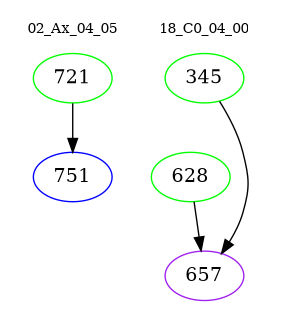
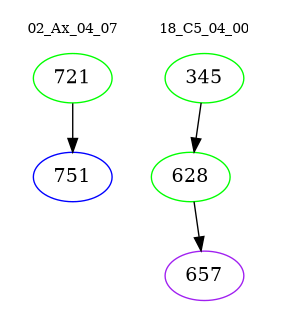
cluster "02_Ax_04_05": label "02_Ax_04_05" -> "02_Ax_04_07"
cluster "18_C0_04_00": label "18_C0_04_00" -> "18_C5_04_00"
edge "345" -> "657": now "345" -> "628"
